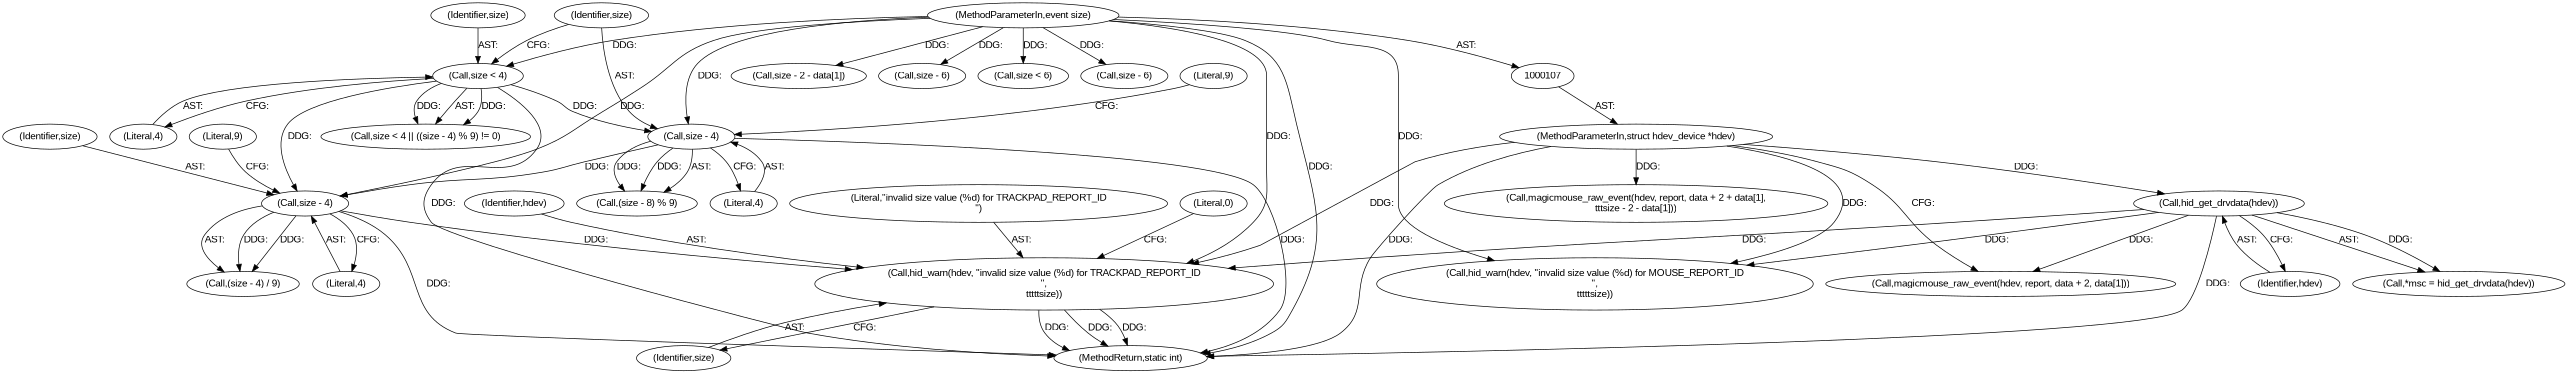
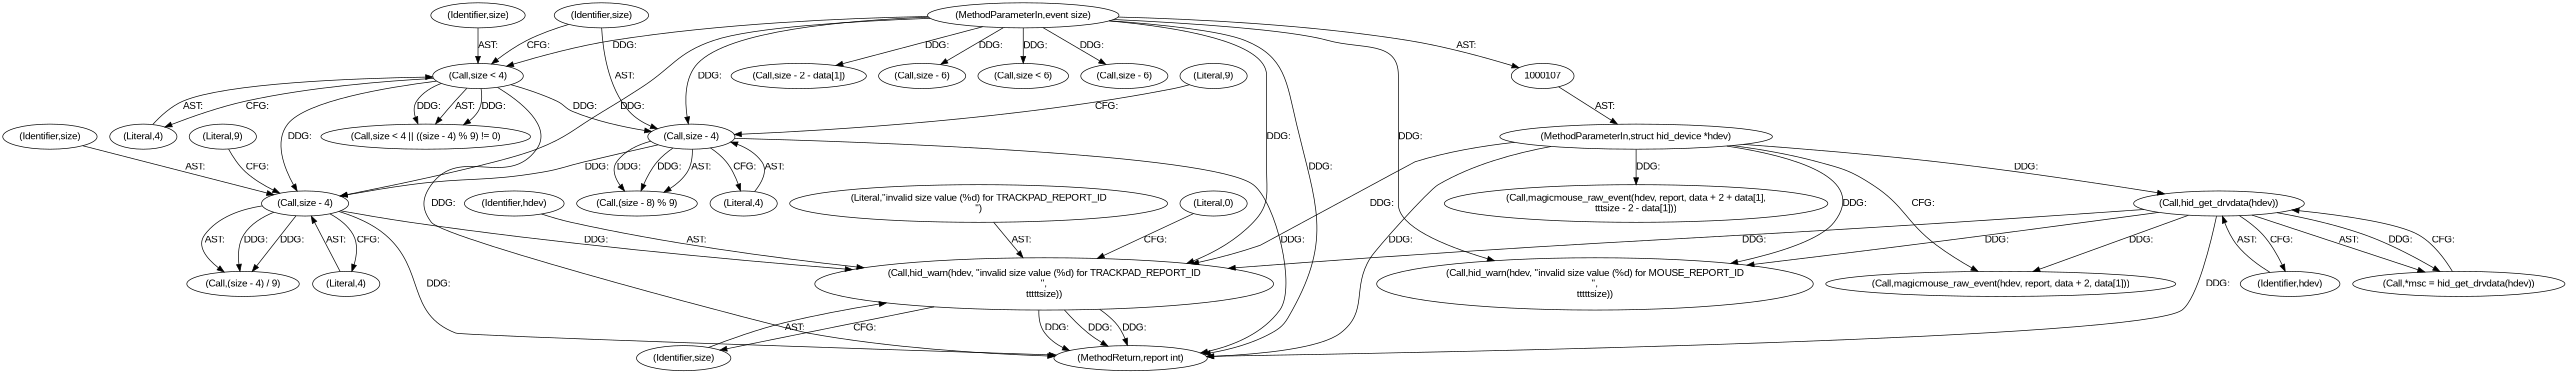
node "(MethodParameterIn,struct hdev_device *hdev)": label "(MethodParameterIn,struct hdev_device *hdev)" -> "(MethodParameterIn,struct hid_device *hdev)"
edge "(Call,*msc = hid_get_drvdata(hdev))" -> "(Call,hid_get_drvdata(hdev))": added, label "CFG:"
node "(MethodReturn,static int)": label "(MethodReturn,static int)" -> "(MethodReturn,report int)"
